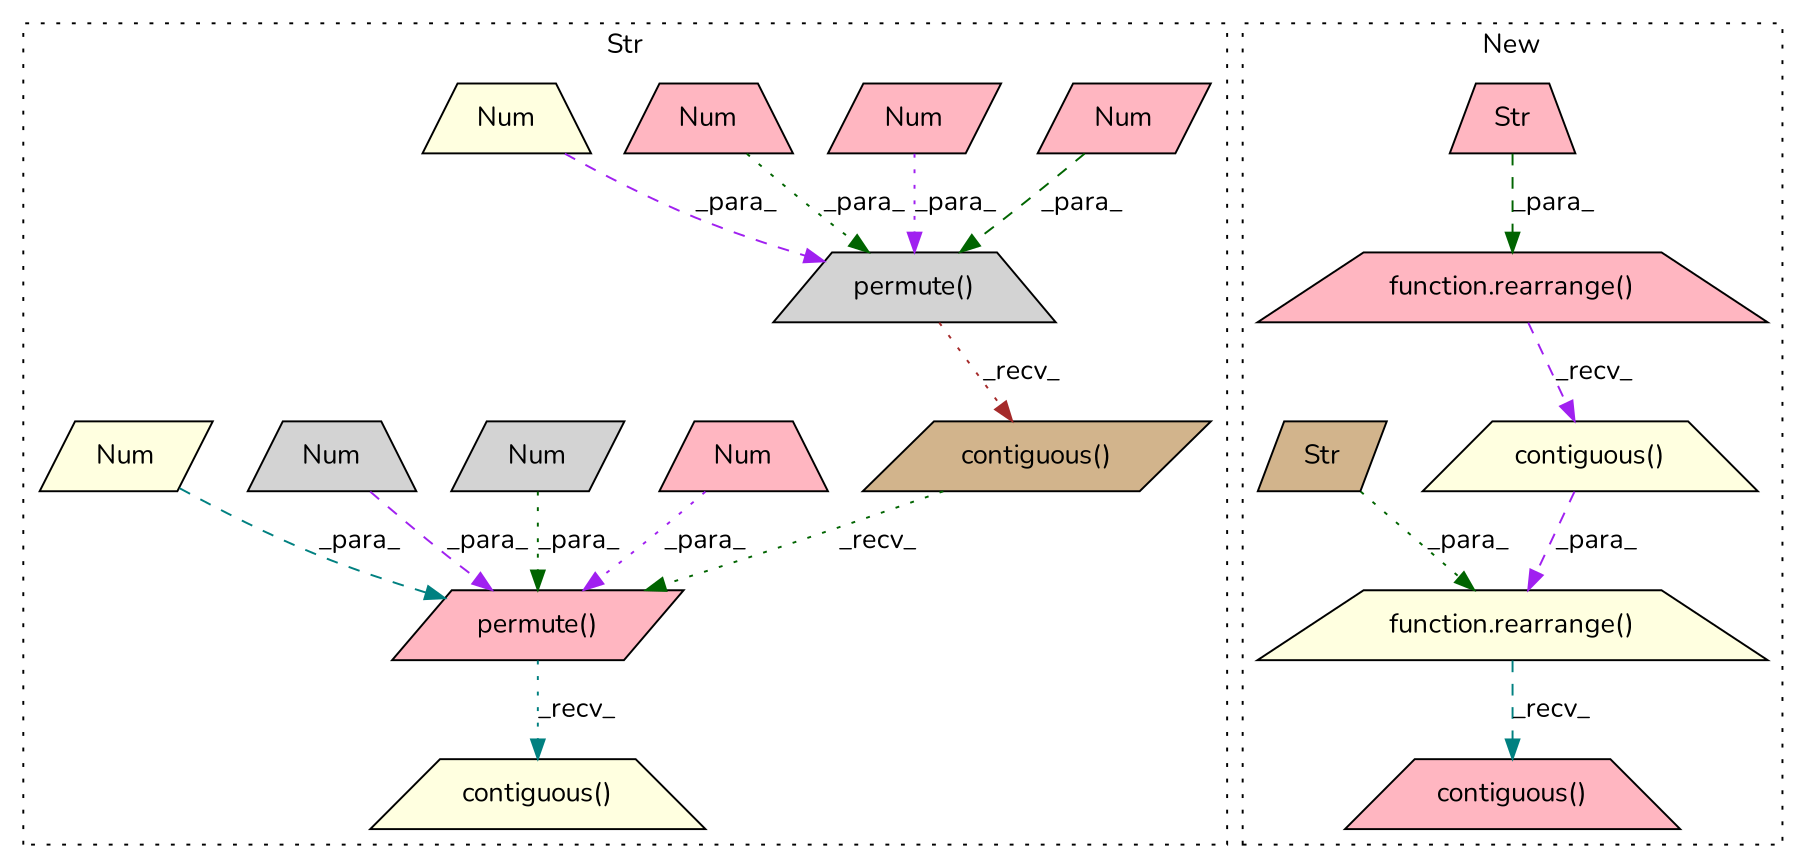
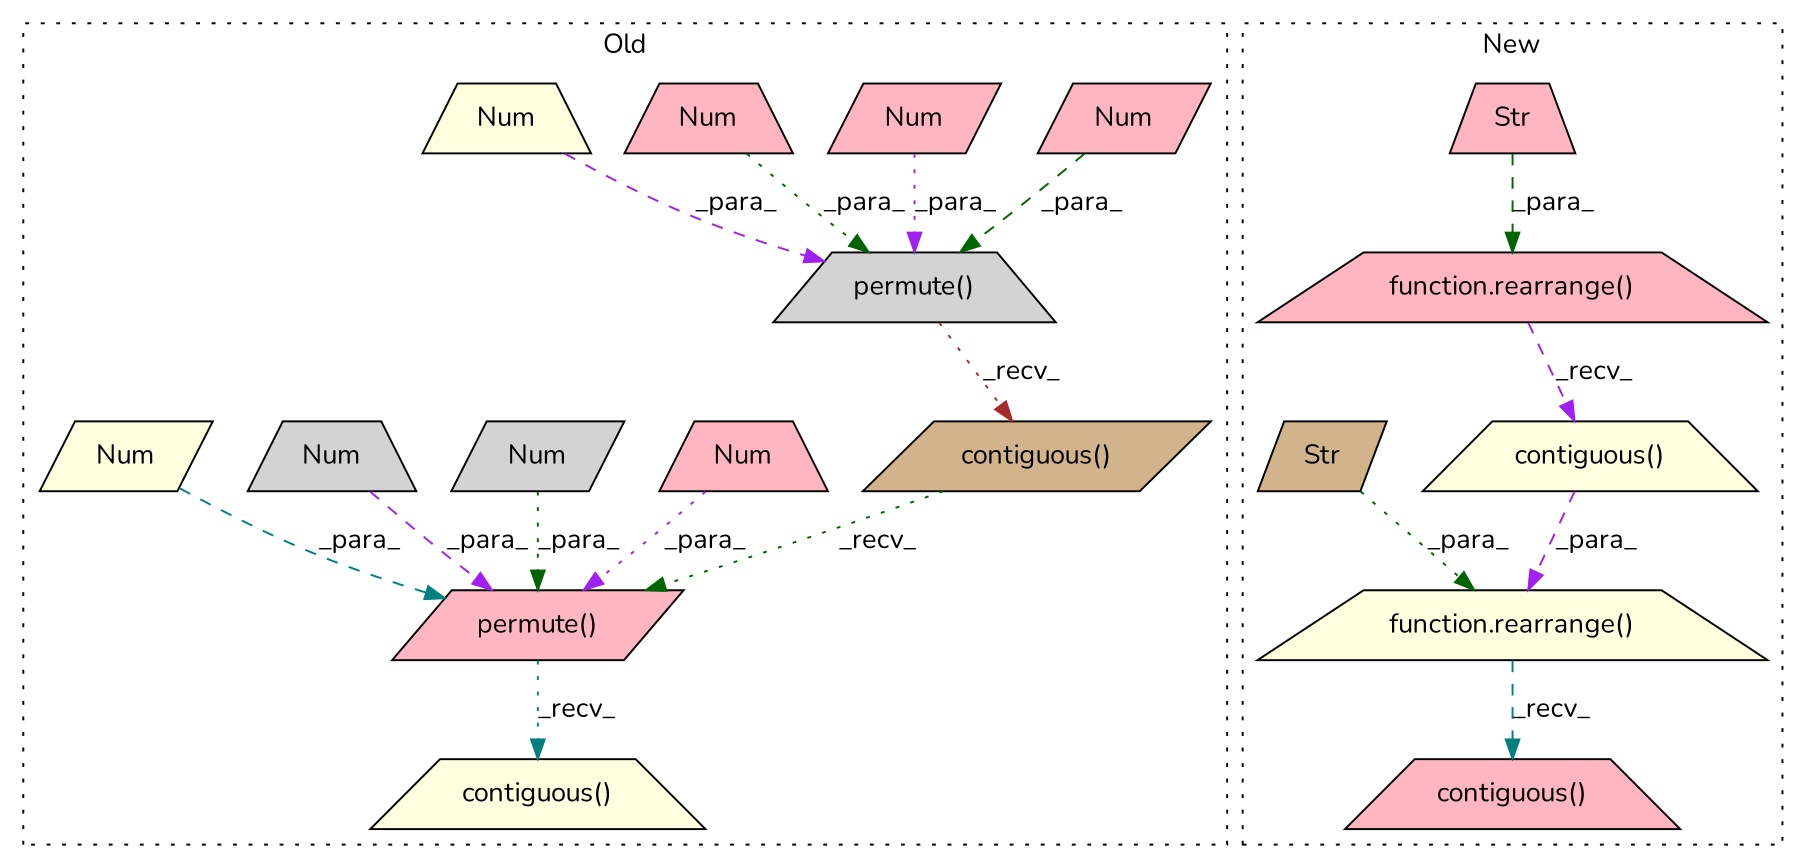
cluster "Str": label "Str" -> "Old"
